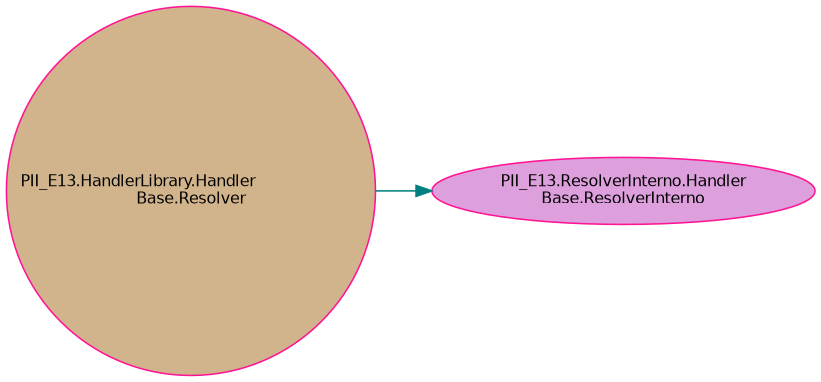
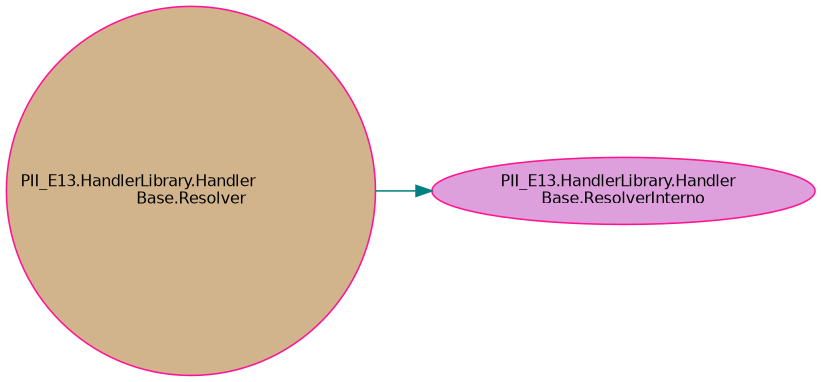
node "PII_E13.ResolverInterno.Handler Base.ResolverInterno": label "PII_E13.ResolverInterno.Handler Base.ResolverInterno" -> "PII_E13.HandlerLibrary.Handler Base.ResolverInterno"
